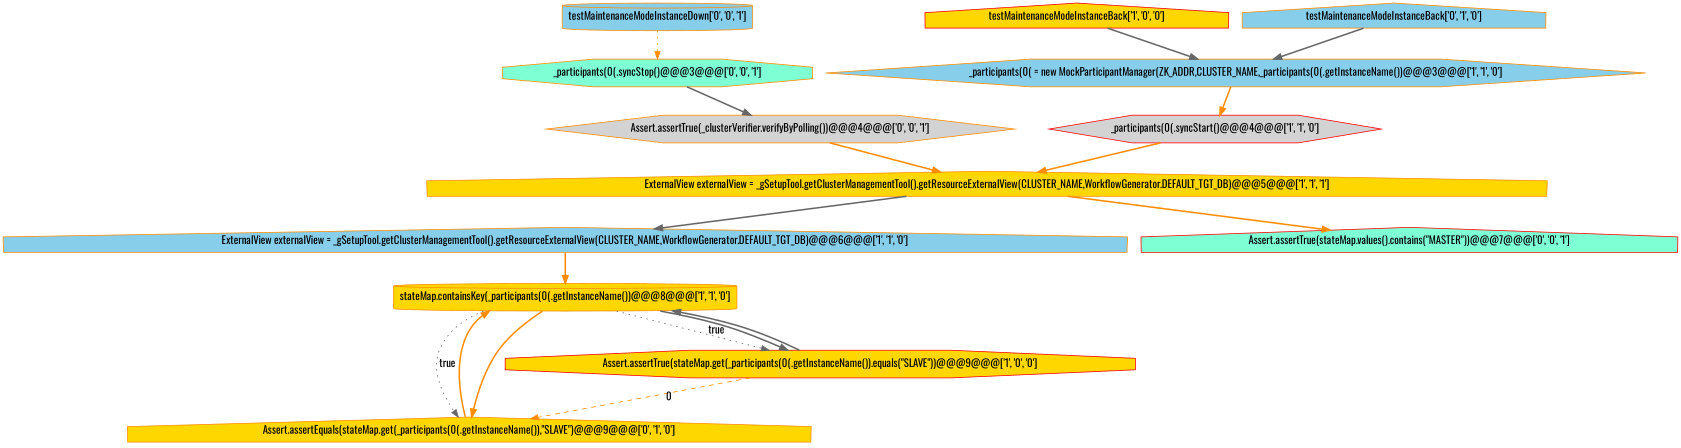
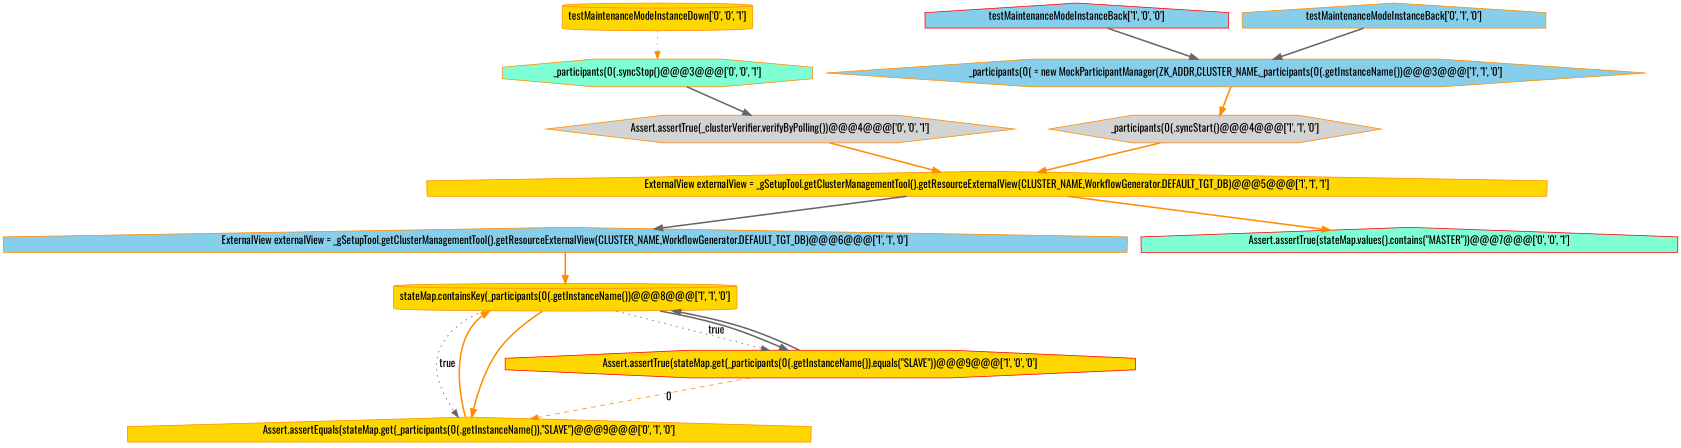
node "testMaintenanceModeInstanceDown['0', '0', '1']": fillcolor skyblue -> gold
node "testMaintenanceModeInstanceBack['1', '0', '0']": fillcolor gold -> skyblue
node "_participants(0(.syncStart()@@@4@@@['1', '1', '0']": color red -> darkorange
